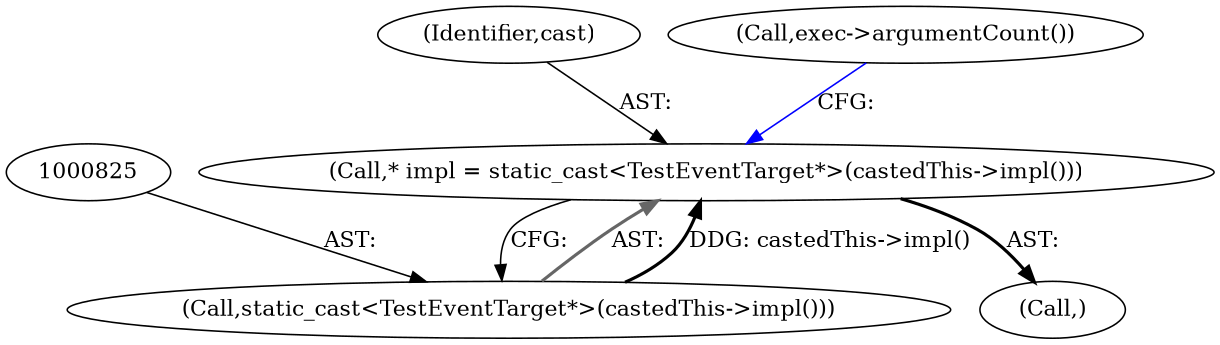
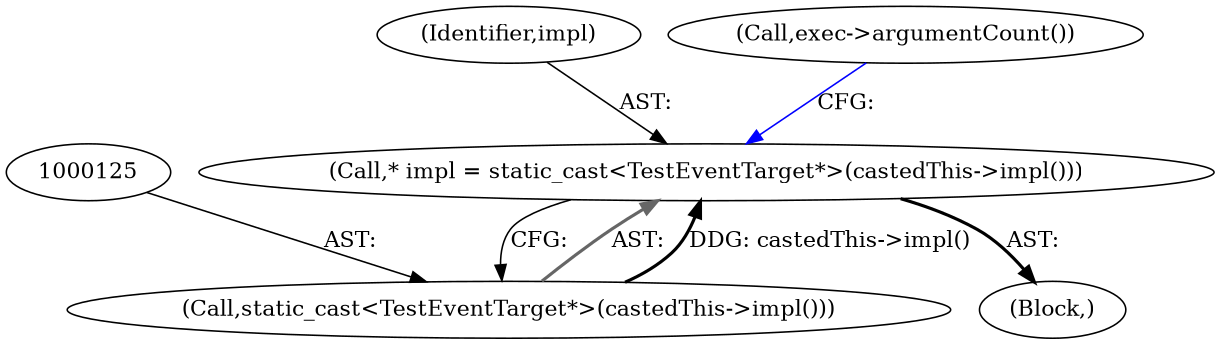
node "(Identifier,cast)": label "(Identifier,cast)" -> "(Identifier,impl)"
node "1000825": label "1000825" -> "1000125"
node "(Call,)": label "(Call,)" -> "(Block,)"
